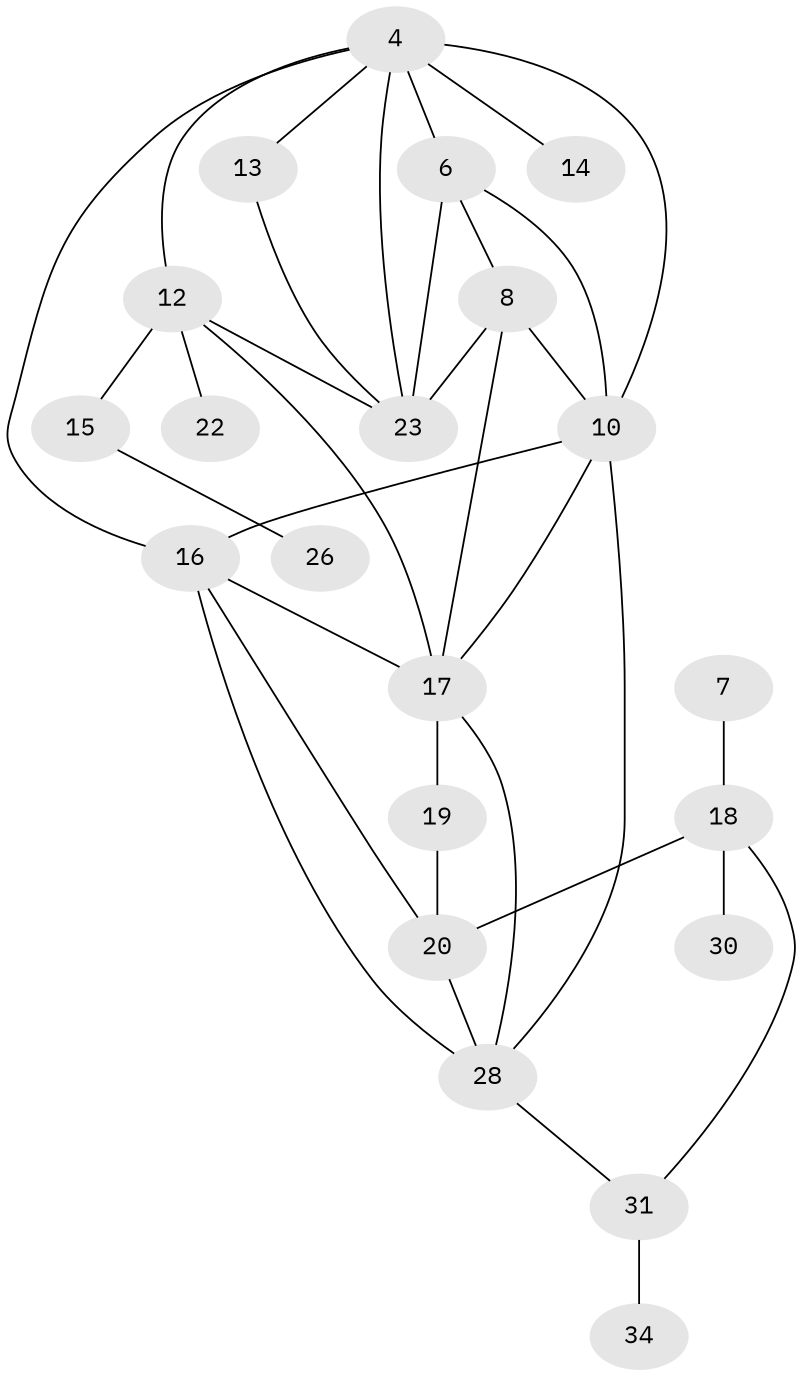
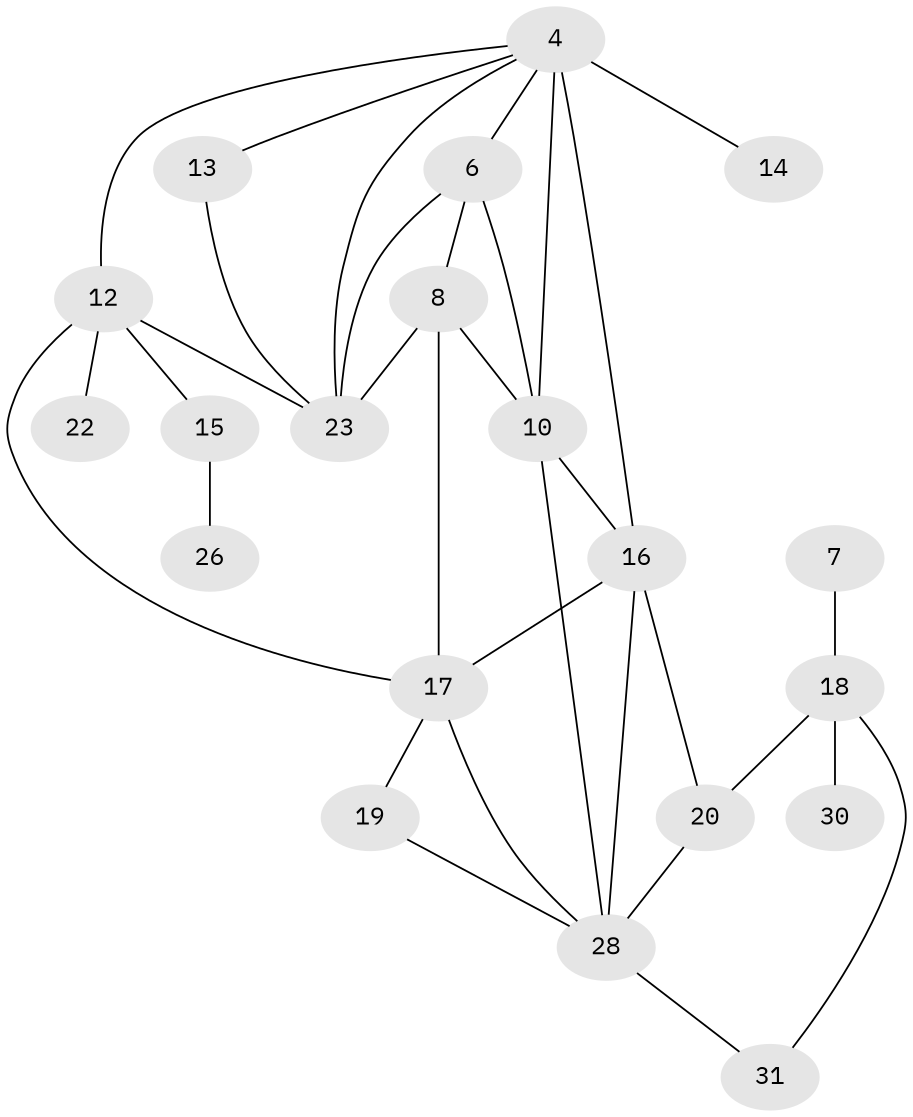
edge "10" -- "17": removed
edge "19" -- "20": now "19" -- "28"
node "34": removed
